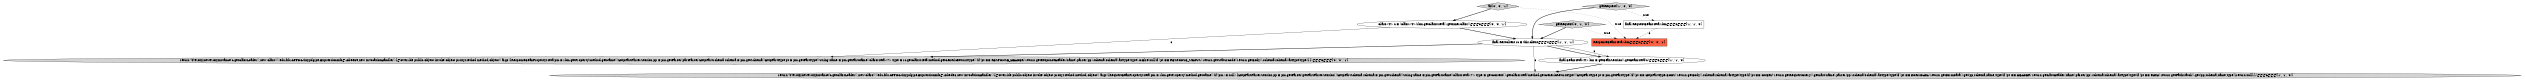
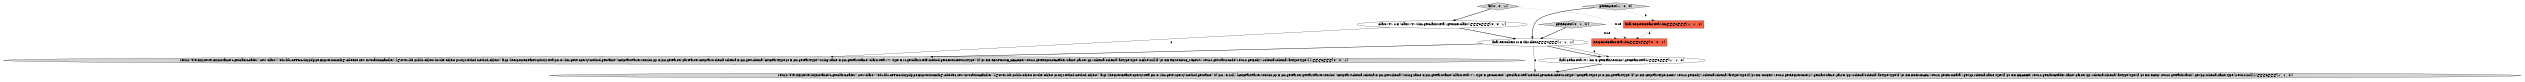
edge "getRequest['1', '0', '0']" -> "final RequestBeanMeta rbm@@@2@@@['1', '1', '0']": label "true" -> "0"
node "final RequestBeanMeta rbm@@@2@@@['1', '1', '0']": fillcolor white -> tomato
